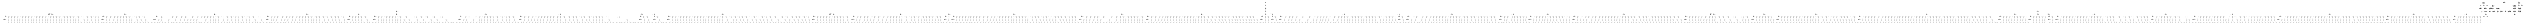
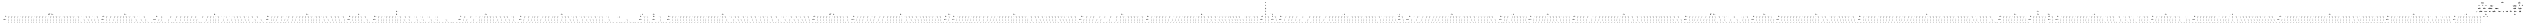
node "inspiration": added
